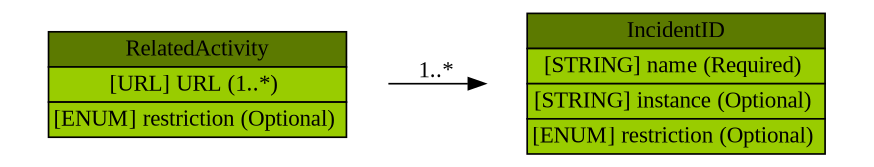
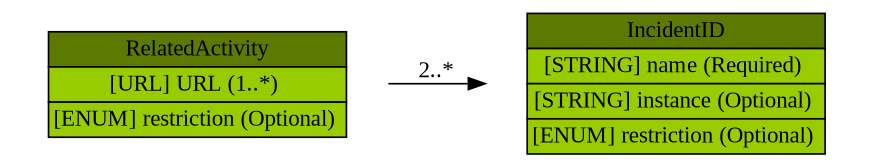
edge "RelatedActivity" -> "IncidentID": label "1..*" -> "2..*"
